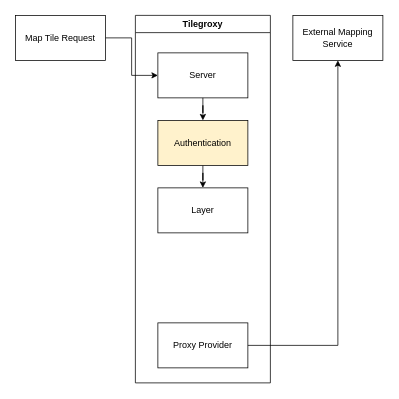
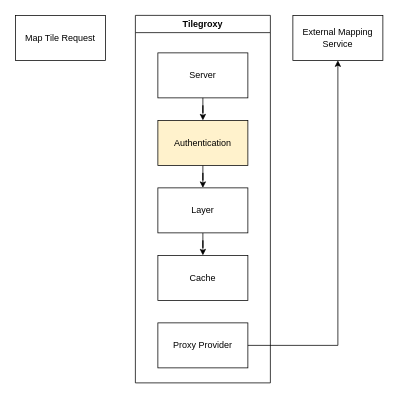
edge "Map Tile Request" -> "Server": removed
edge "Layer" -> "Cache": added
node "Cache": added
